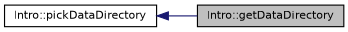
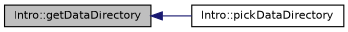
edge "Intro::getDataDirectory" -> "Intro::pickDataDirectory": reversed
